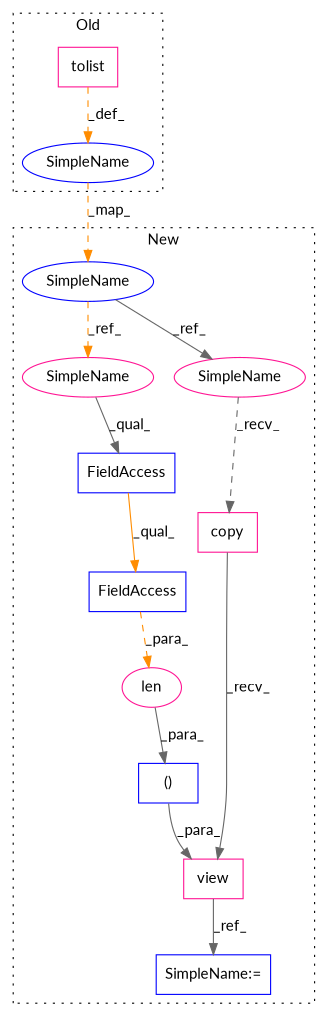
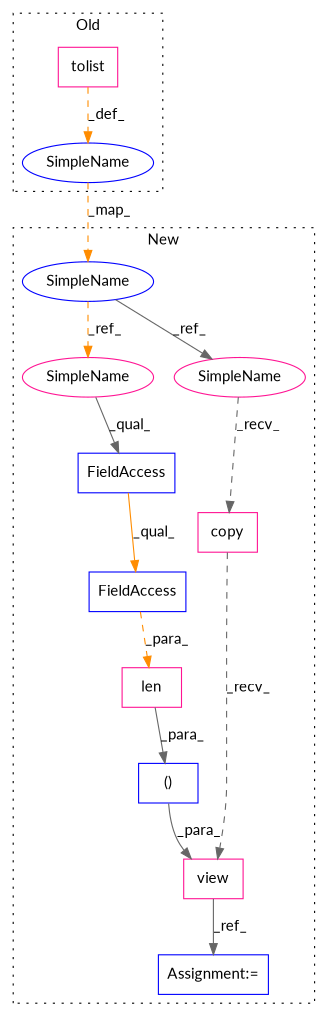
node "len": shape ellipse -> box
edge "copy" -> "view": style solid -> dashed
node "SimpleName:=": label "SimpleName:=" -> "Assignment:="
